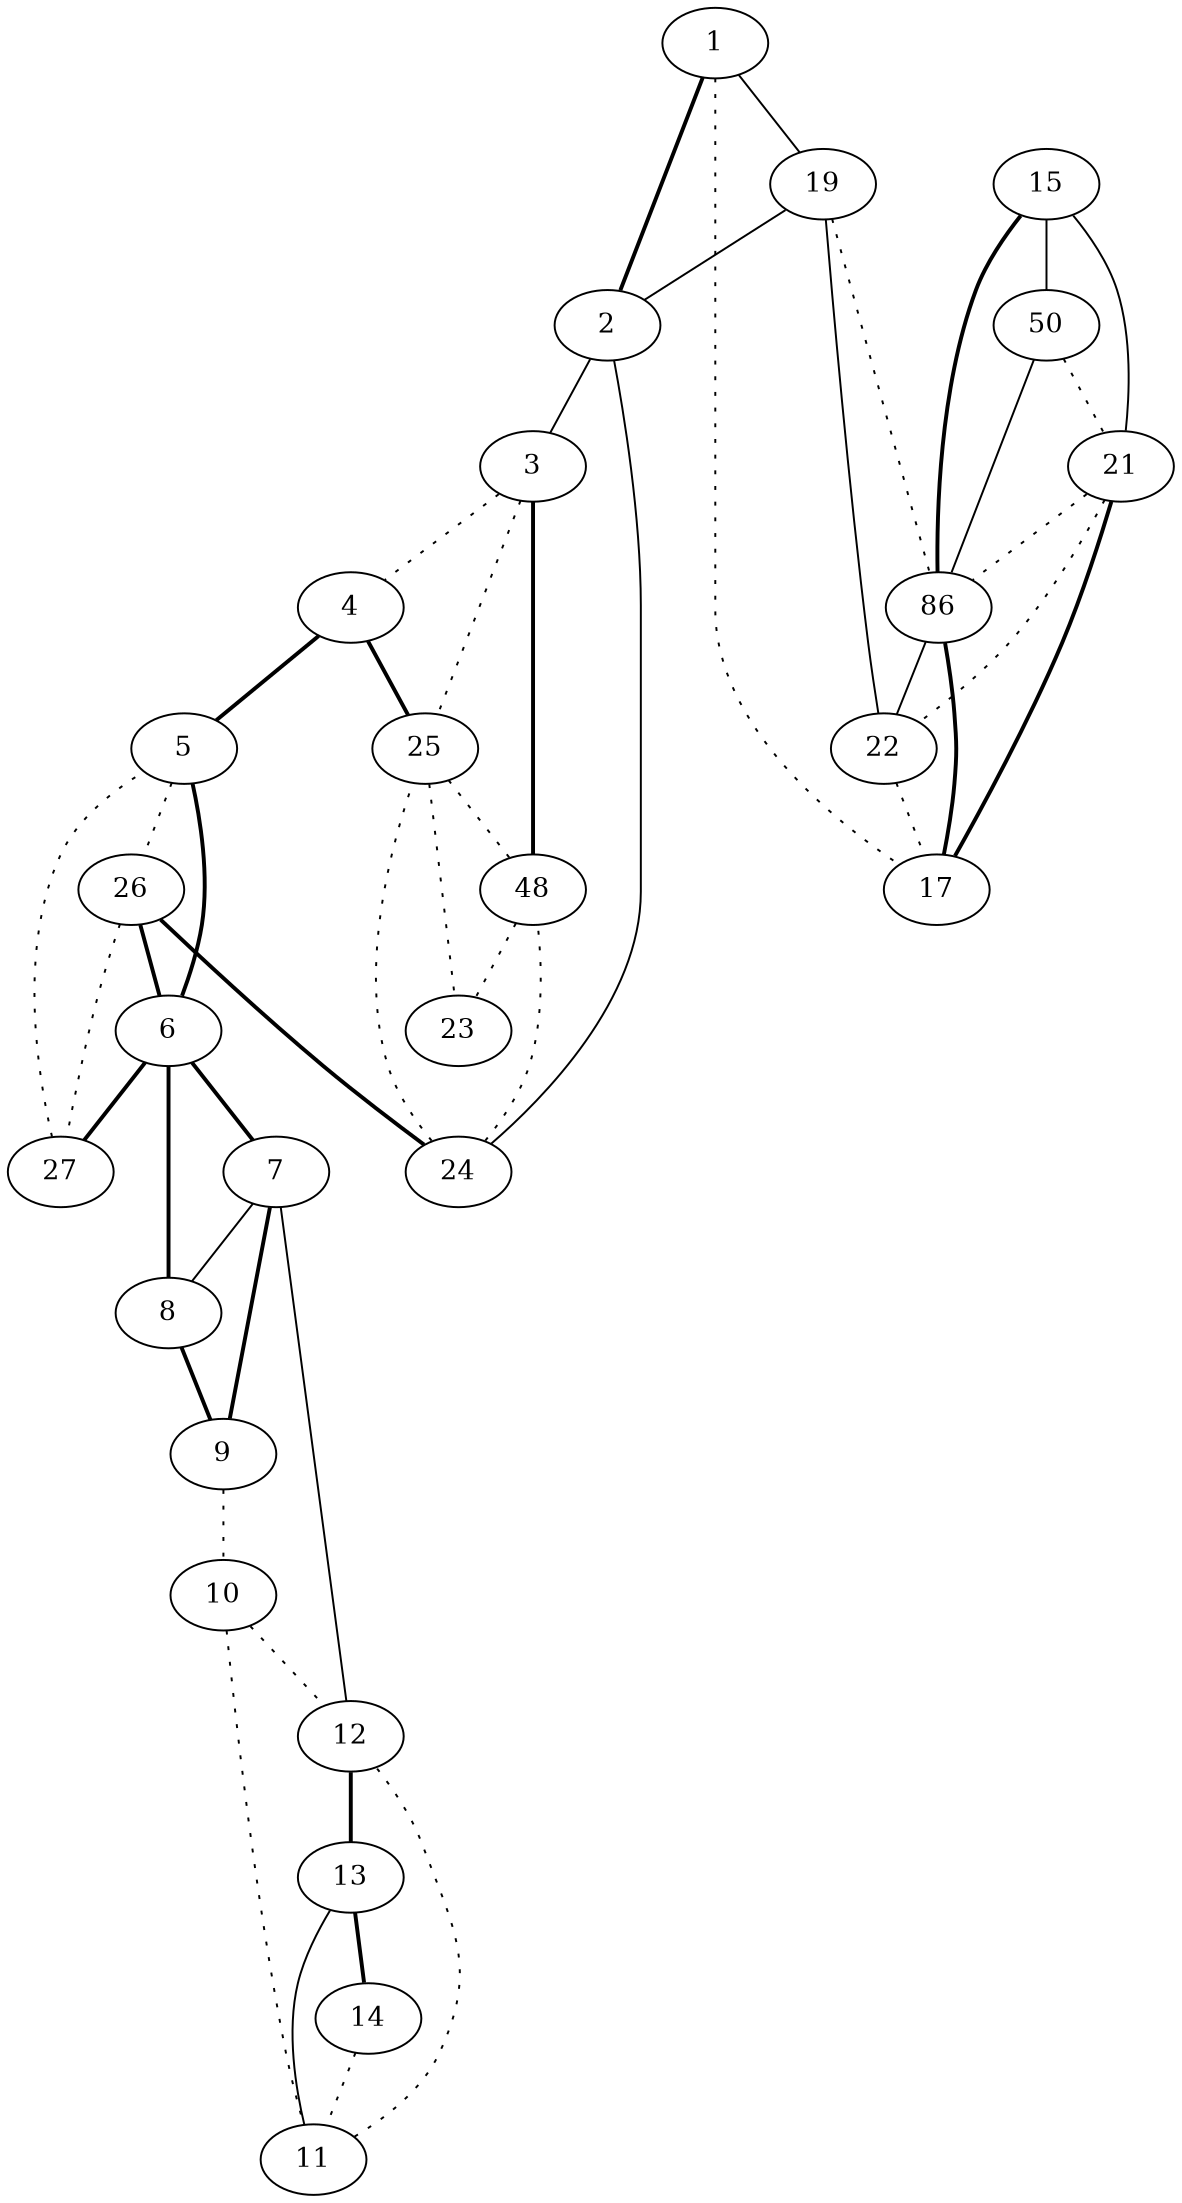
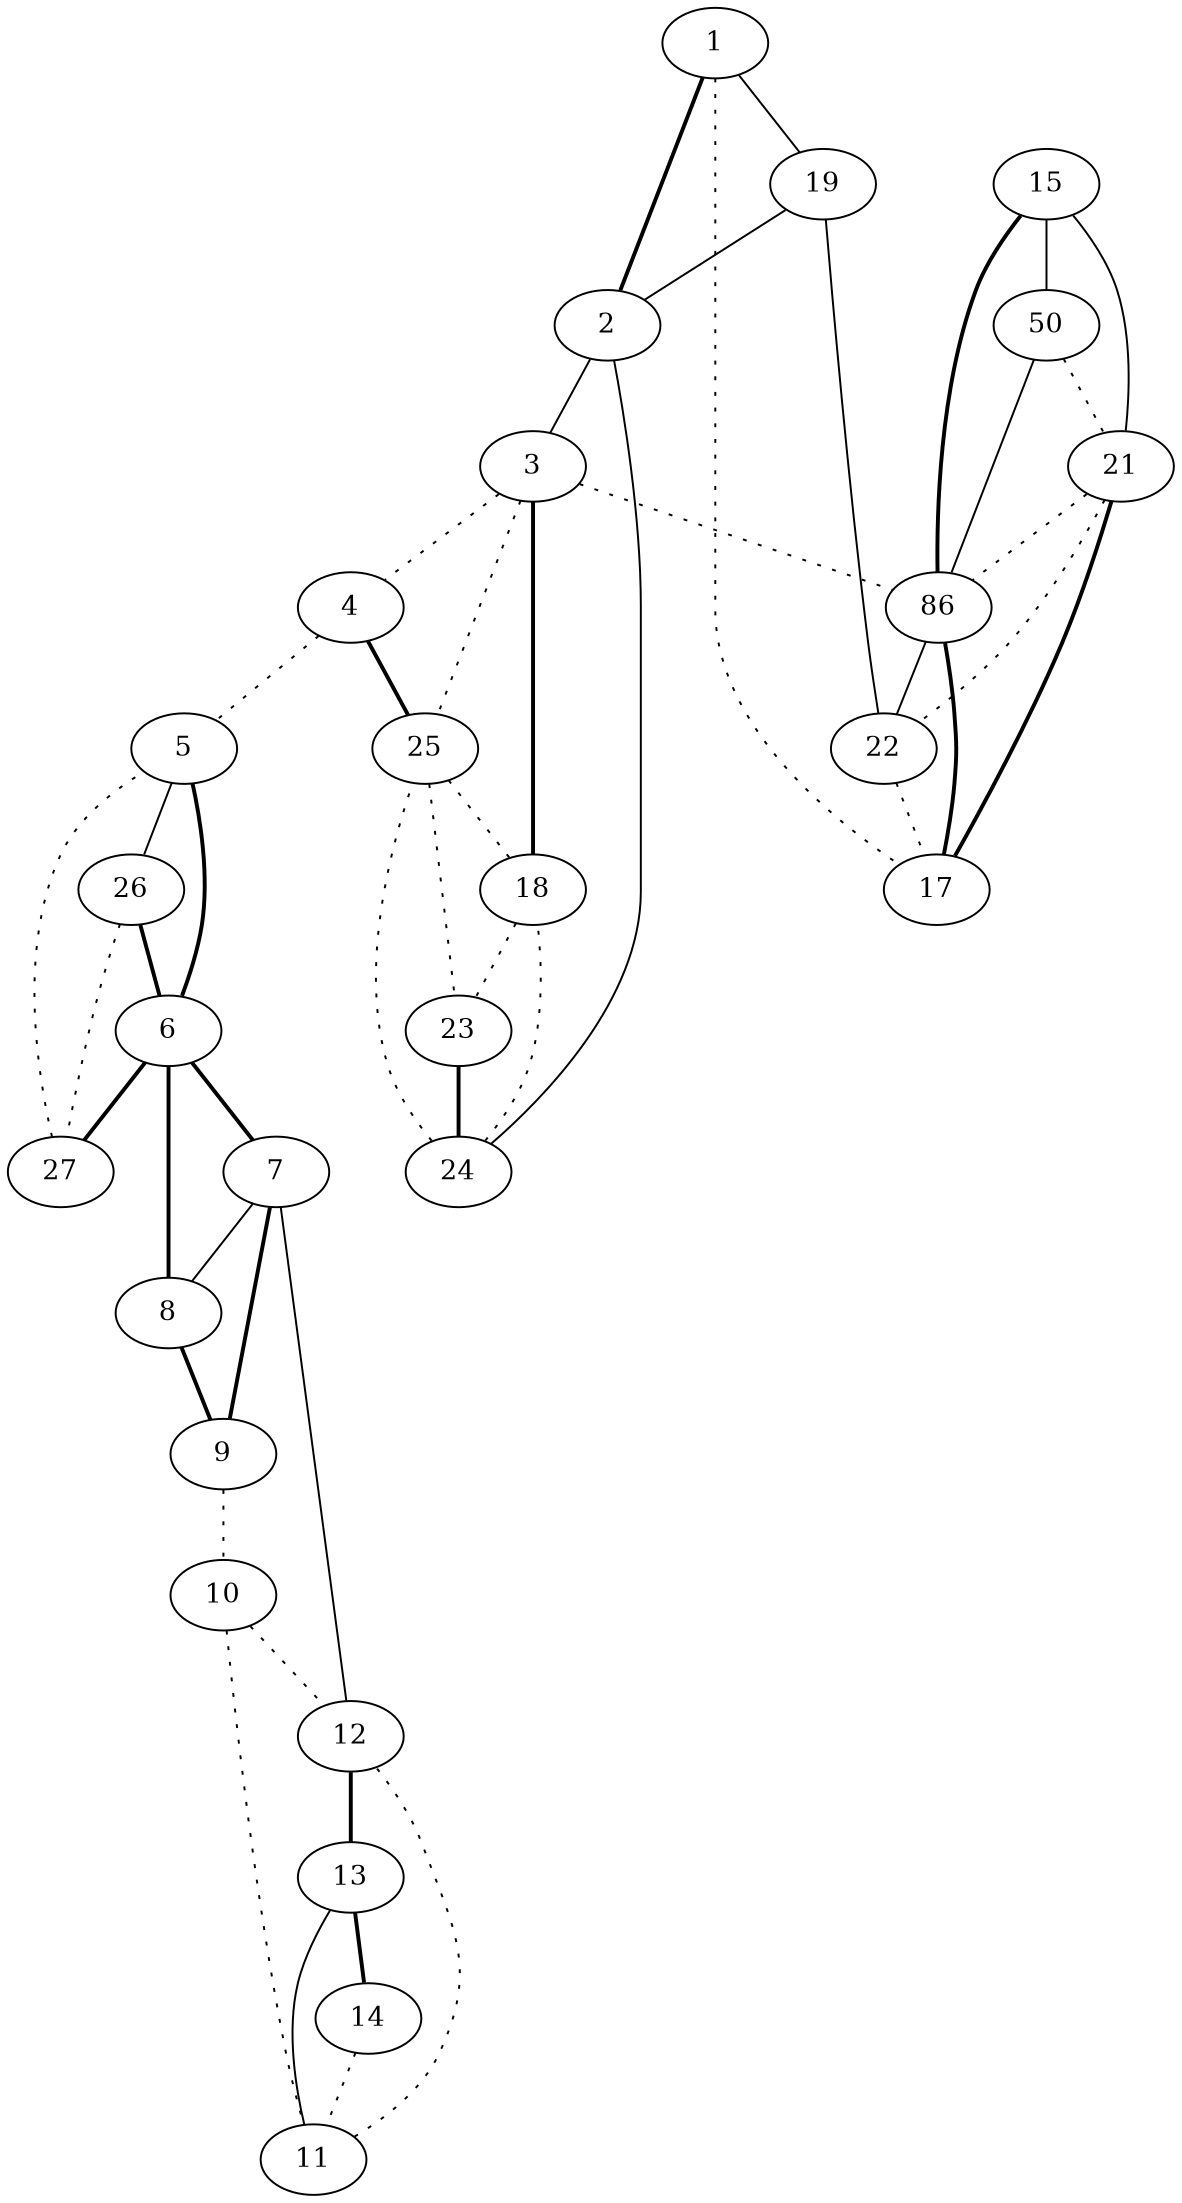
edge "19" -- "86": now "3" -- "86"
edge "4" -- "5": style bold -> dotted
edge "5" -- "26": style dotted -> solid
node "48": label "48" -> "18"
edge "26" -- "24": now "23" -- "24"
